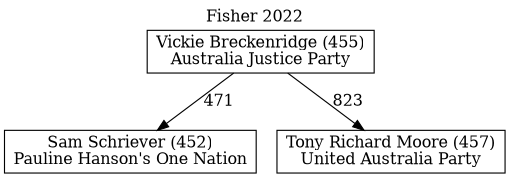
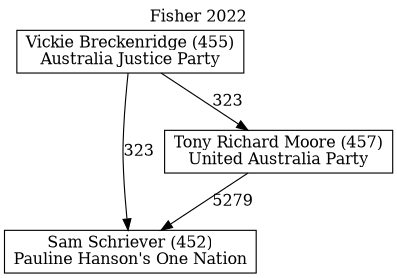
edge "Vickie Breckenridge (455) Australia Justice Party" -> "Sam Schriever (452) Pauline Hanson's One Nation": label "471" -> "323"
edge "Vickie Breckenridge (455) Australia Justice Party" -> "Tony Richard Moore (457) United Australia Party": label "823" -> "323"
edge "Tony Richard Moore (457) United Australia Party" -> "Sam Schriever (452) Pauline Hanson's One Nation": added, label "5279"
